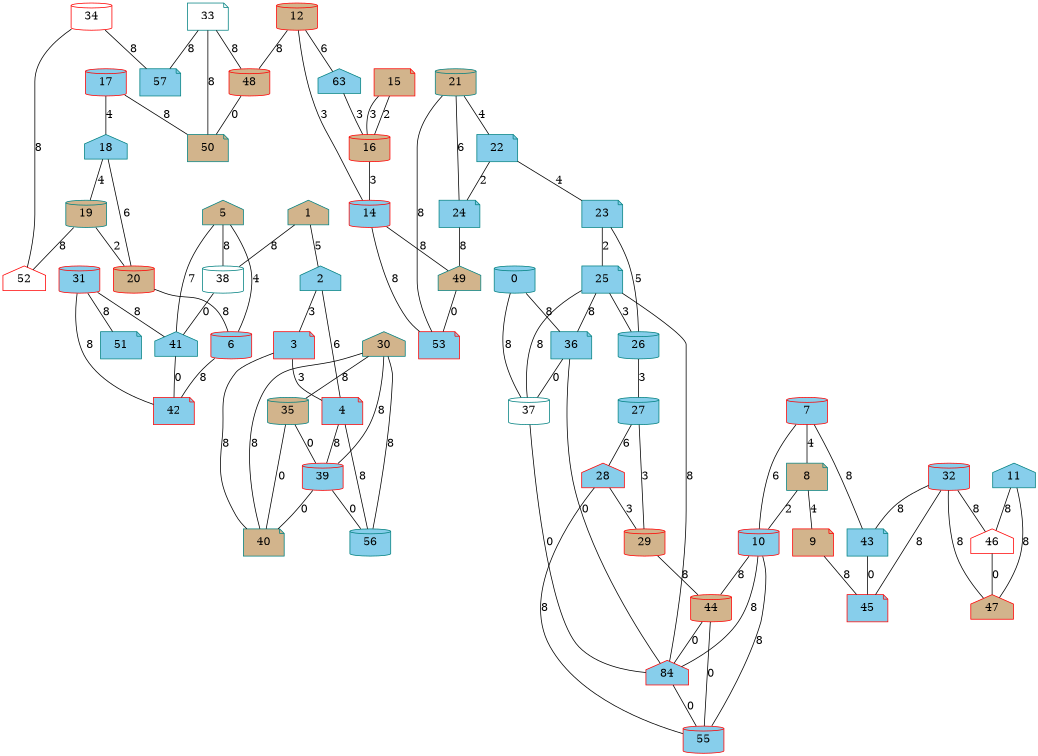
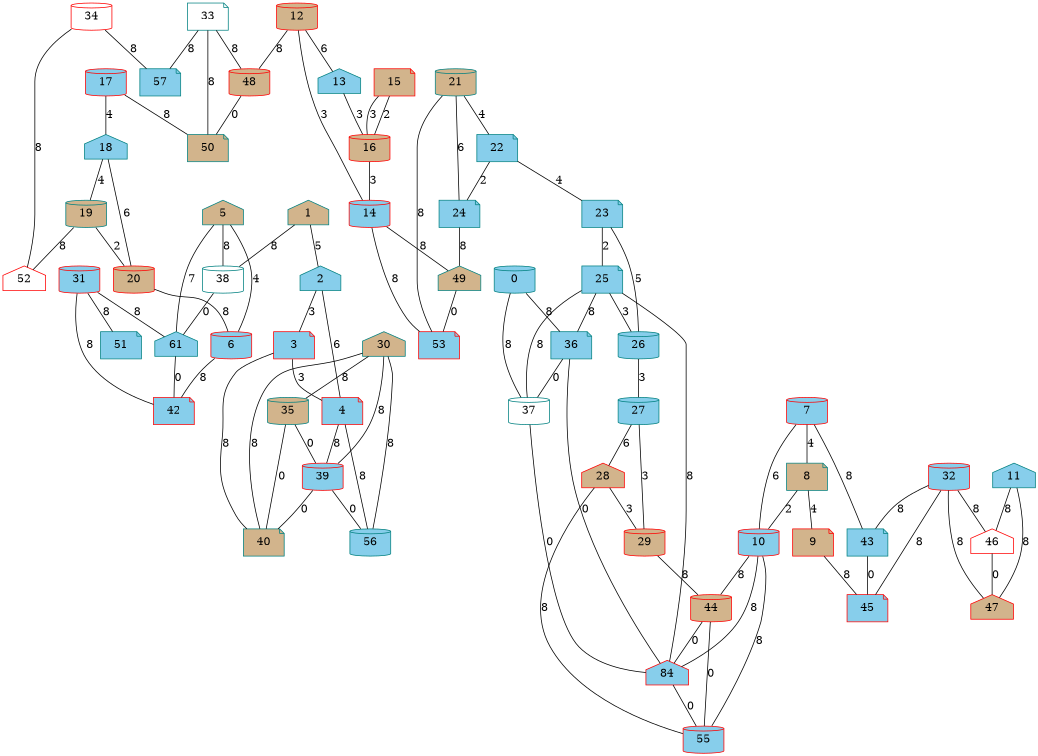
node "63": label "63" -> "13"
node "41": label "41" -> "61"
node "28": fillcolor skyblue -> tan
